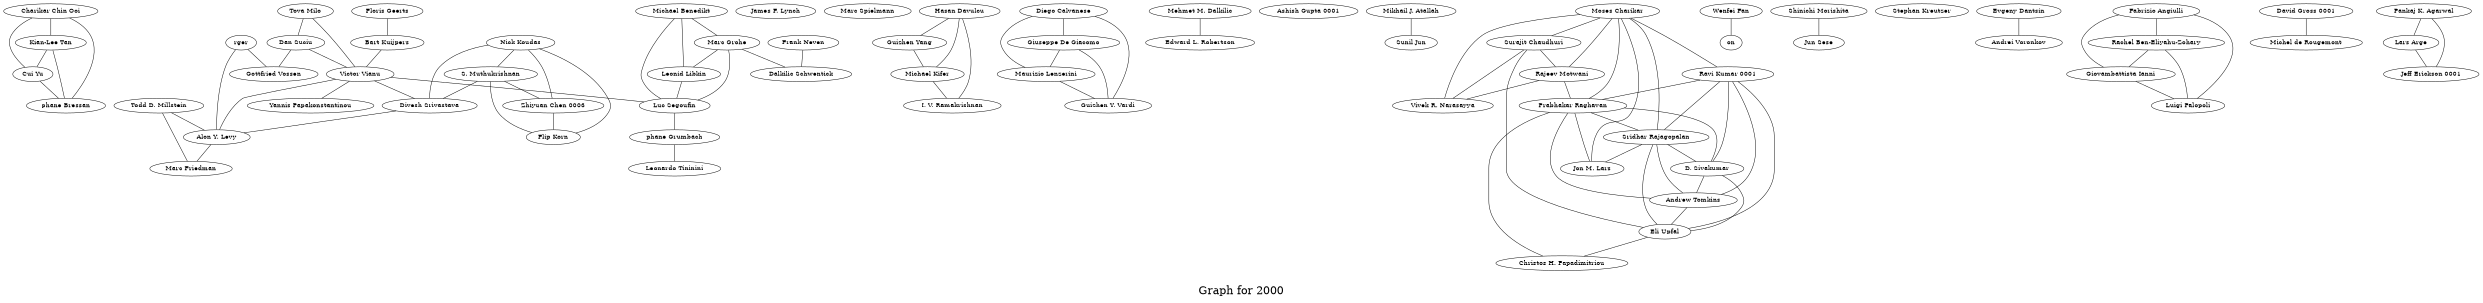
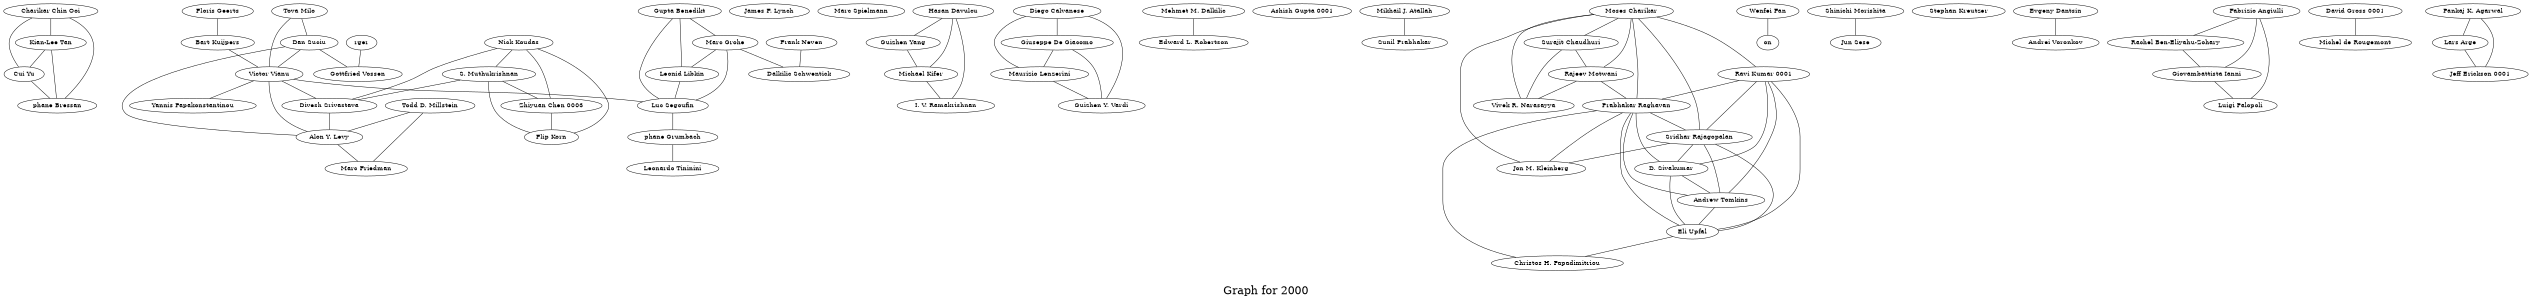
node "Michael Benedikt": label "Michael Benedikt" -> "Gupta Benedikt"
node "Sunil Jun": label "Sunil Jun" -> "Sunil Prabhakar"
edge "Rachel Ben-Eliyahu-Zohary" -- "Luigi Palopoli": removed
edge "rger" -- "Alon Y. Levy": now "Dan Suciu" -- "Alon Y. Levy"
node "Jon M. Lars": label "Jon M. Lars" -> "Jon M. Kleinberg"
edge "Surajit Chaudhuri" -- "Eli Upfal": now "Prabhakar Raghavan" -- "Eli Upfal"
